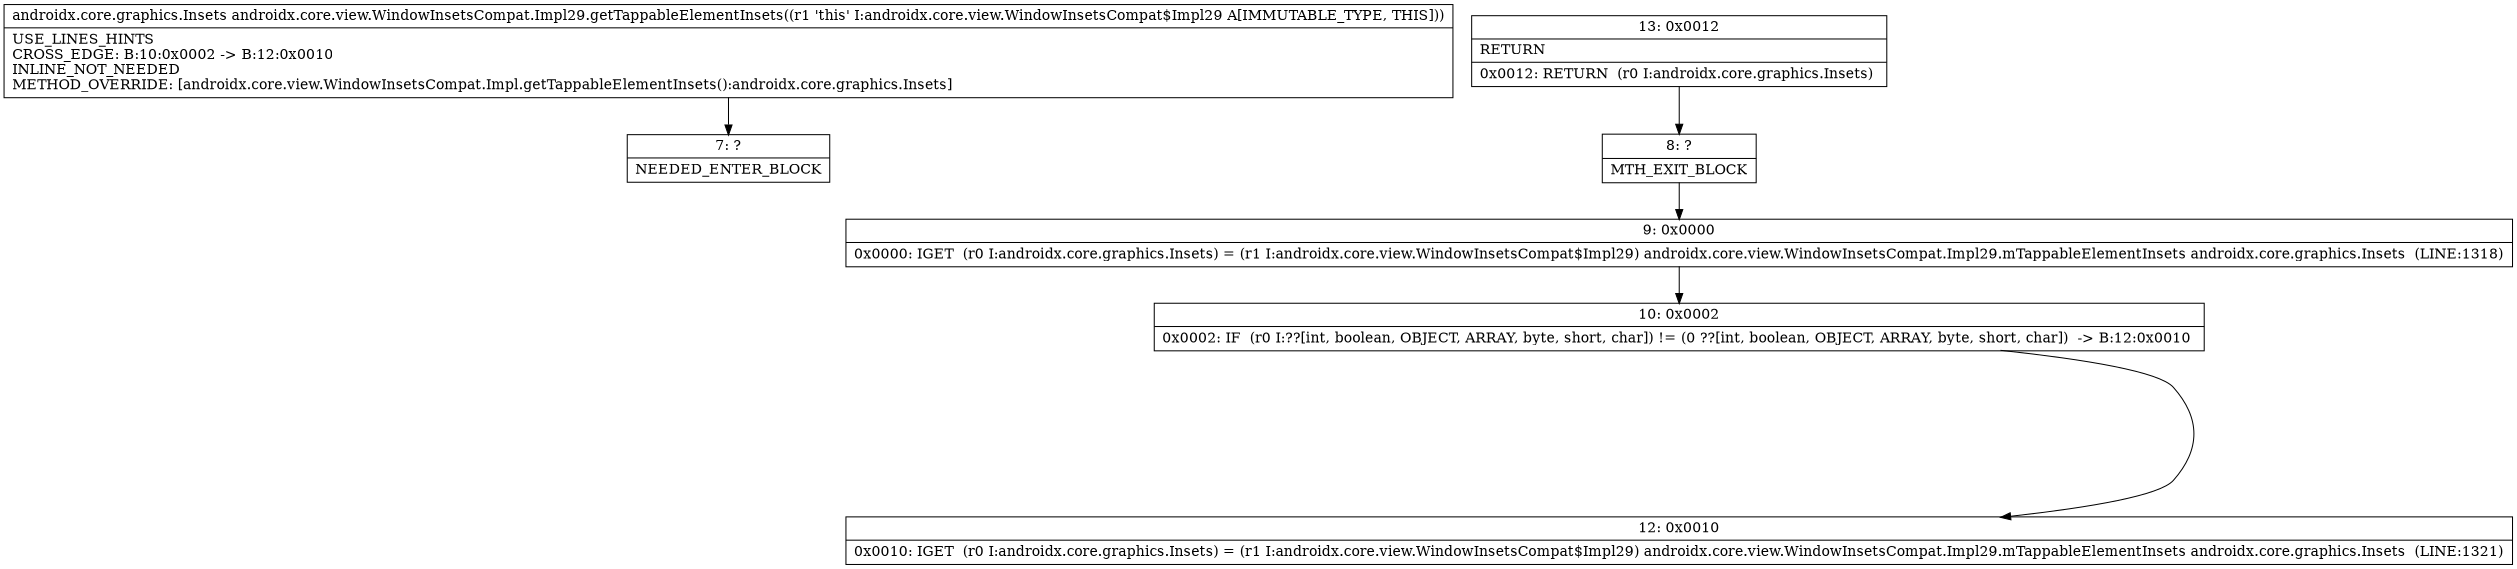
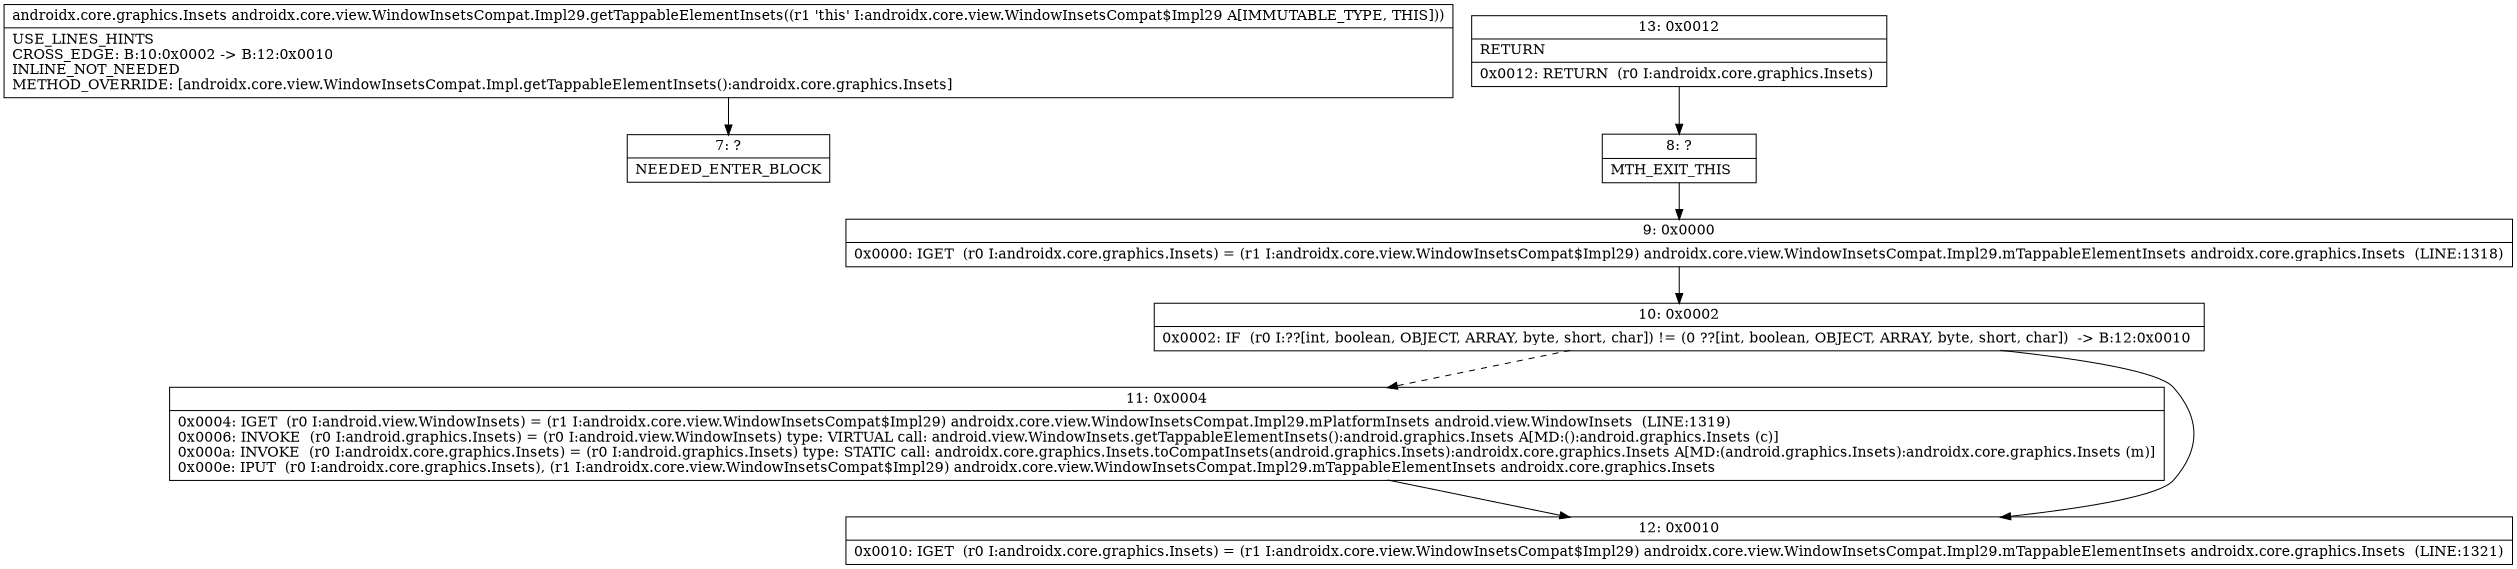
node "8: ?": text "MTH_EXIT_BLOCK" -> "MTH_EXIT_THIS"
node "11: 0x0004": added
